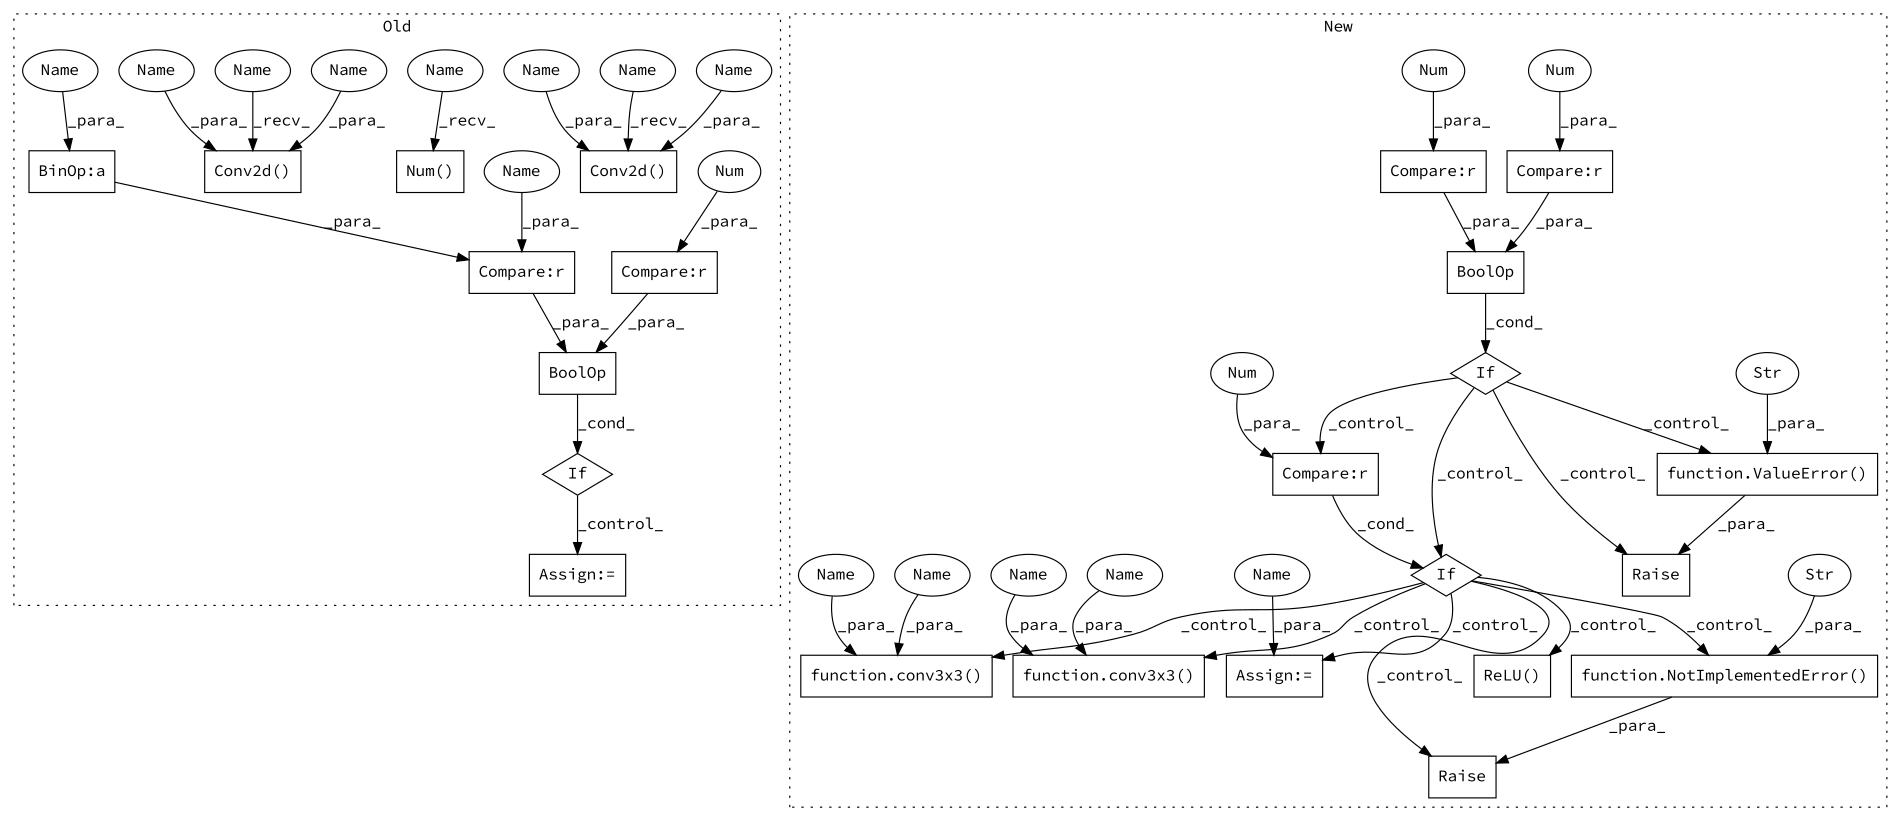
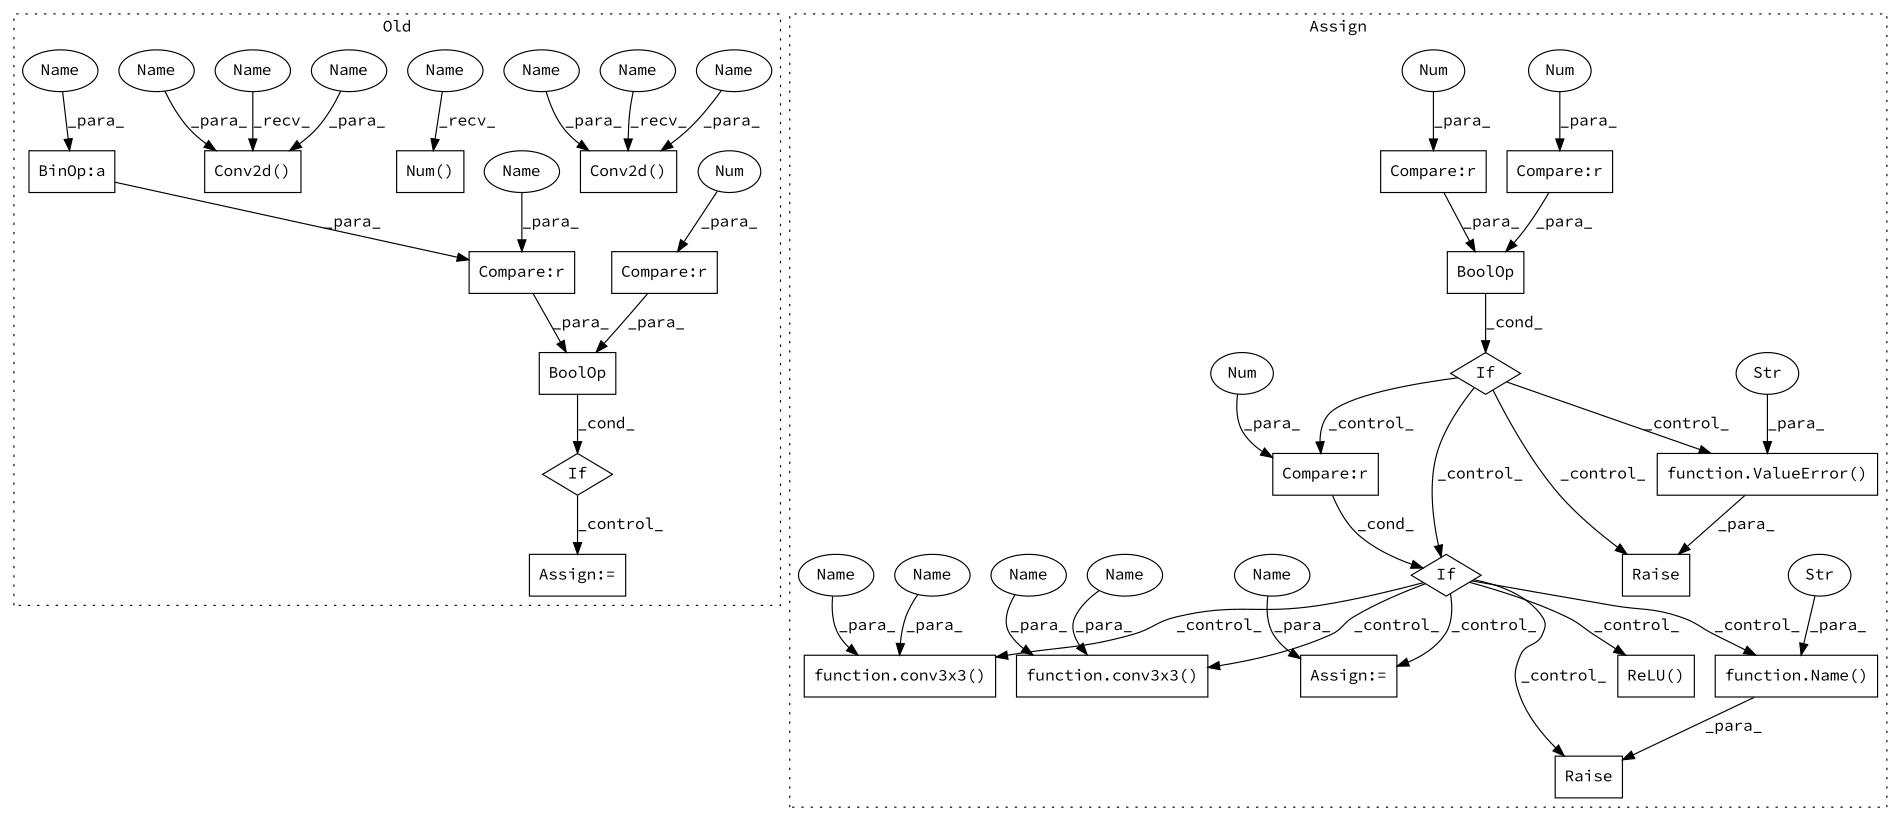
cluster "New": label "New" -> "Assign"
node "function.NotImplementedError()": label "function.NotImplementedError()" -> "function.Name()"
